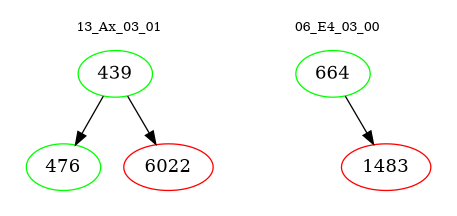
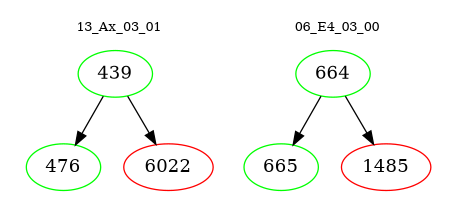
node "665": added
node "1483": label "1483" -> "1485"
